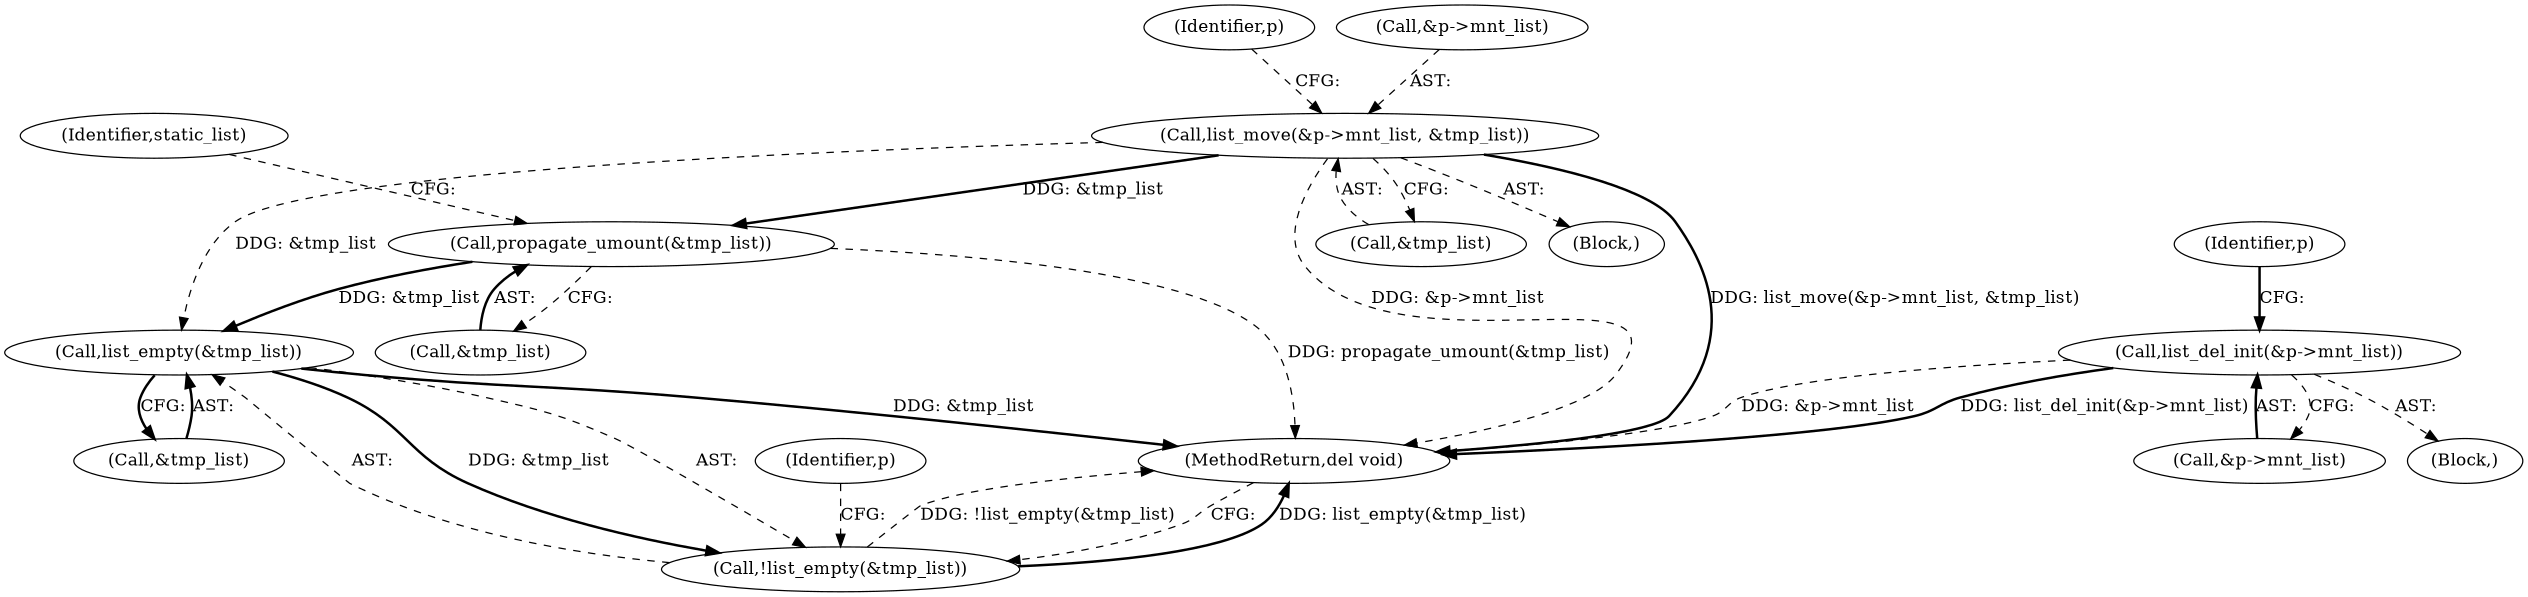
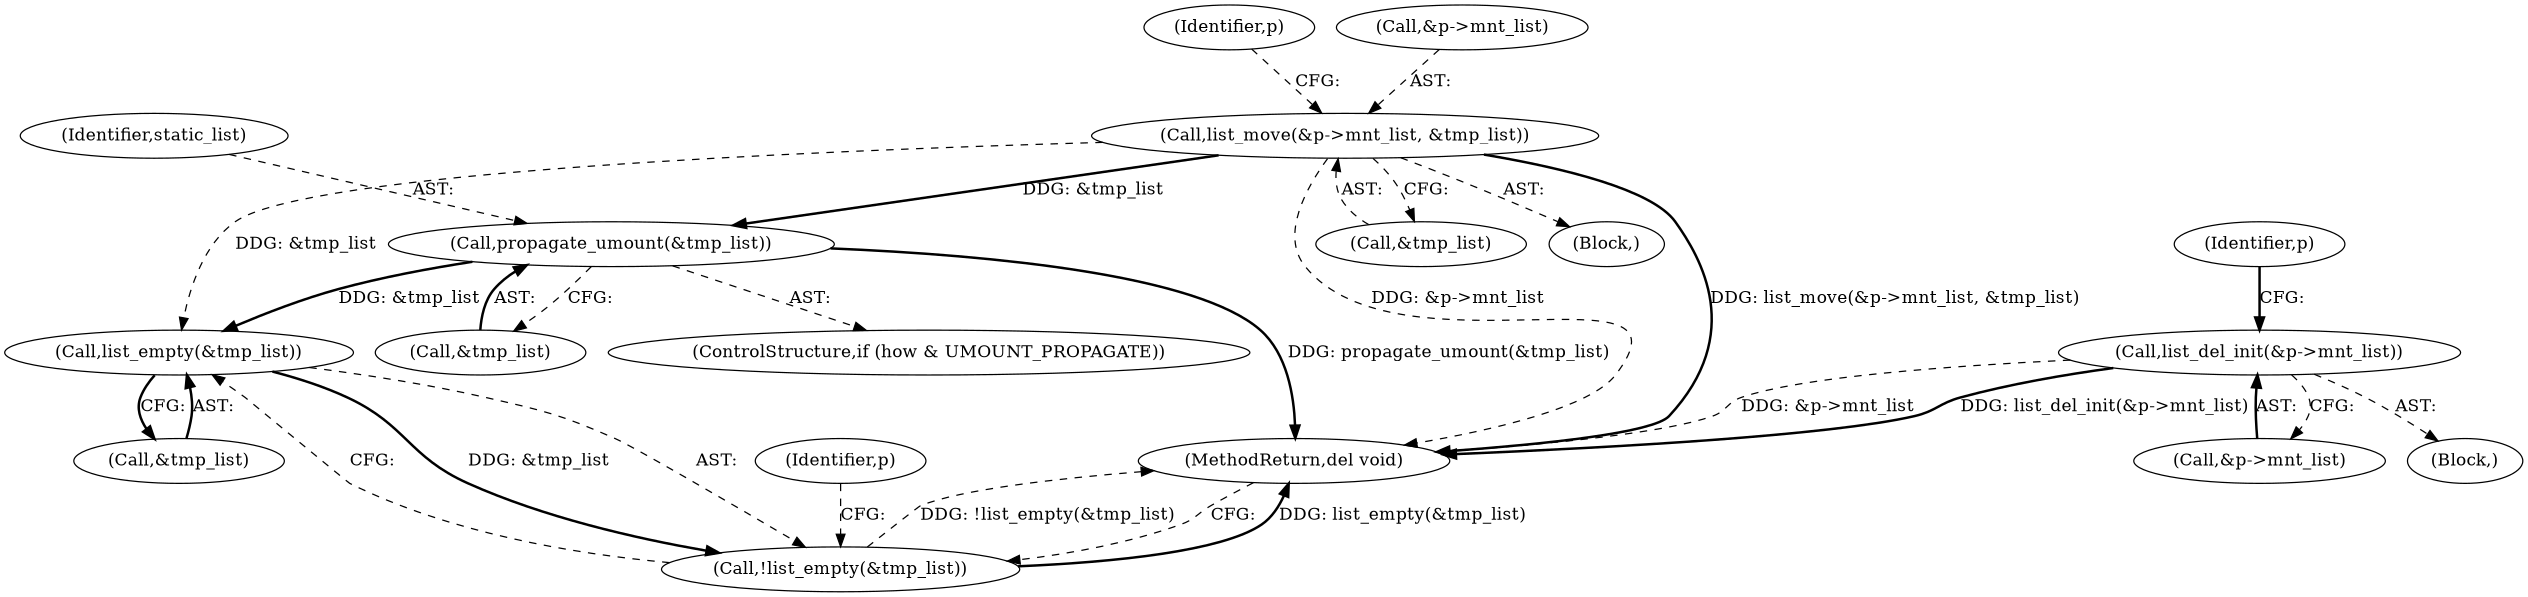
edge "(Identifier,static_list)" -> "(Call,propagate_umount(&tmp_list))": label "CFG: " -> "AST: "
edge "(Call,propagate_umount(&tmp_list))" -> "(MethodReturn,del void)": style dashed -> bold
node "(ControlStructure,if (how & UMOUNT_PROPAGATE))": added
edge "(Call,list_empty(&tmp_list))" -> "(MethodReturn,del void)": removed, label "DDG: &tmp_list"
edge "(Call,!list_empty(&tmp_list))" -> "(Call,list_empty(&tmp_list))": label "AST: " -> "CFG: "
